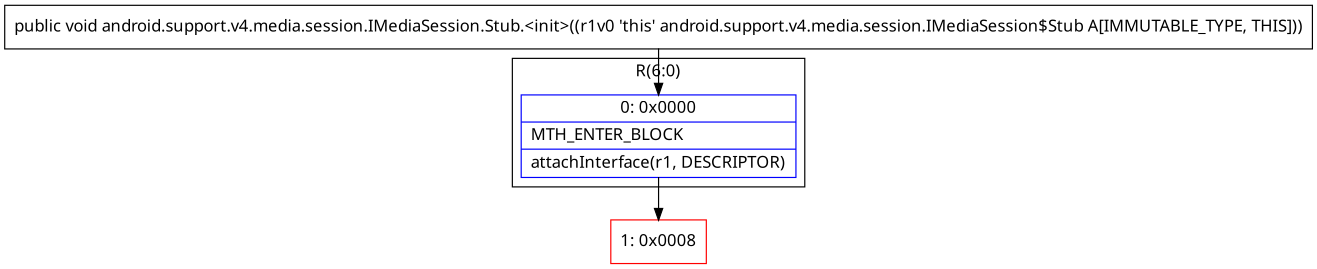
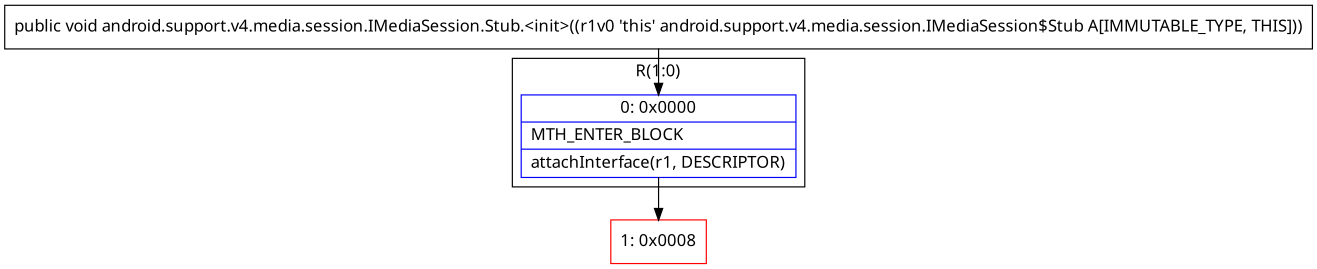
cluster "R(6:0)": label "R(6:0)" -> "R(1:0)"
